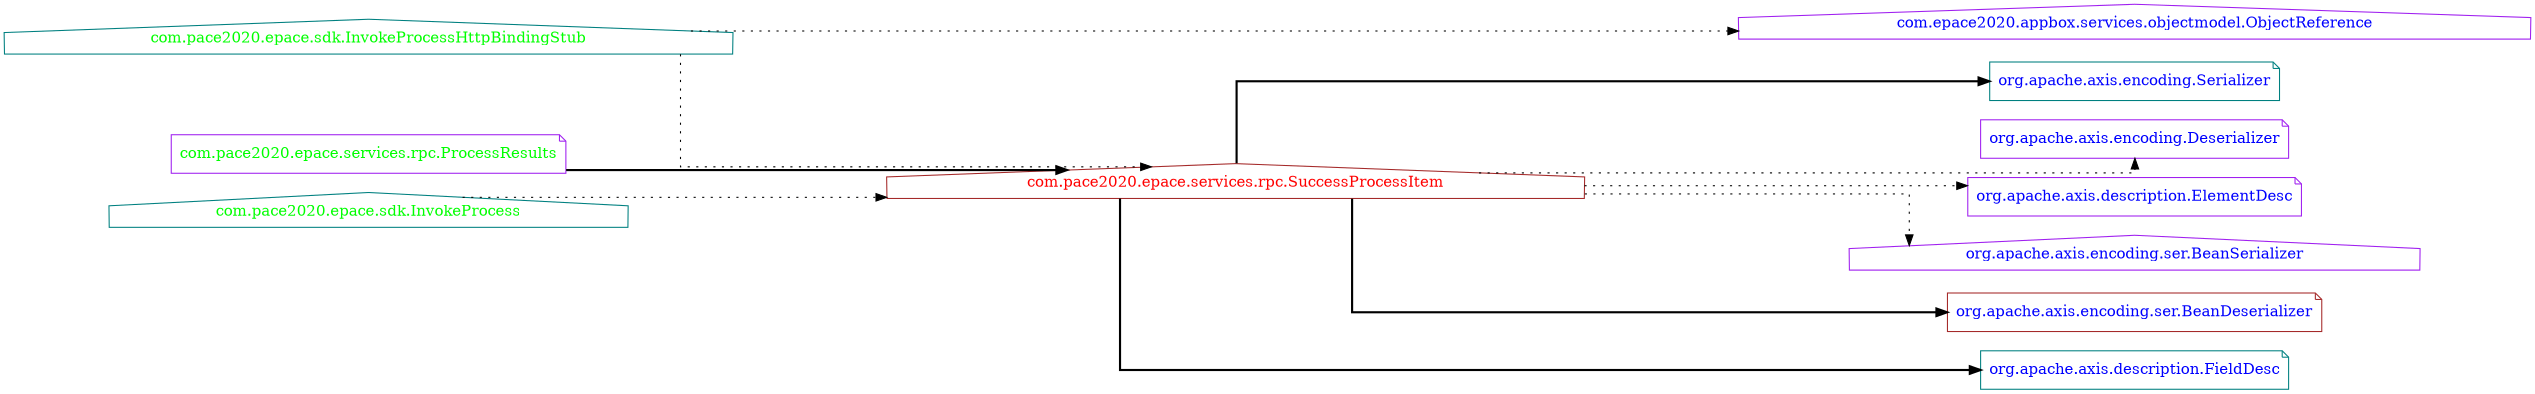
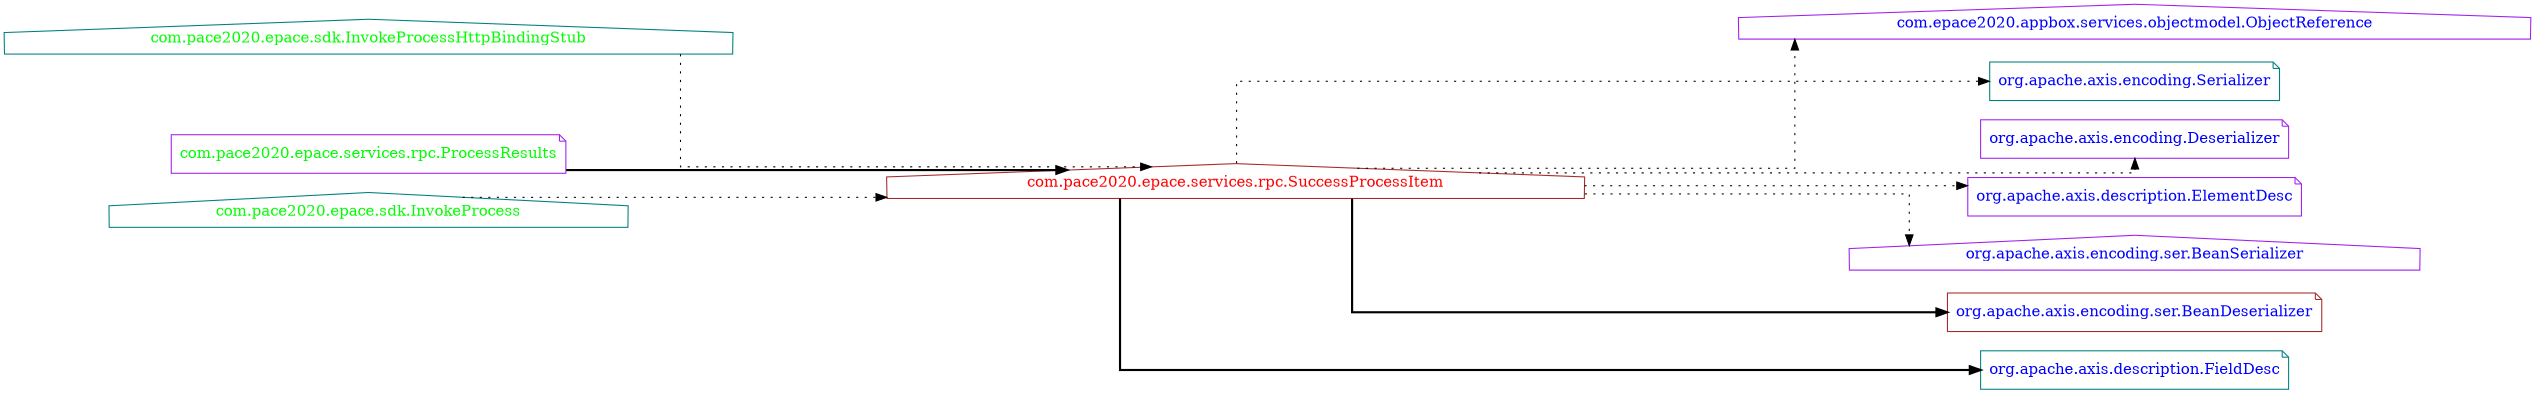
edge "com.pace2020.epace.sdk.InvokeProcessHttpBindingStub" -> "com.epace2020.appbox.services.objectmodel.ObjectReference": now "com.pace2020.epace.services.rpc.SuccessProcessItem" -> "com.epace2020.appbox.services.objectmodel.ObjectReference"
edge "com.pace2020.epace.services.rpc.SuccessProcessItem" -> "org.apache.axis.encoding.Serializer": style bold -> dotted
